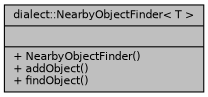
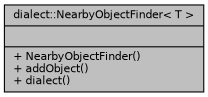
node "dialect::NearbyObjectFinder< T >": text "+ findObject()" -> "+ dialect()"
